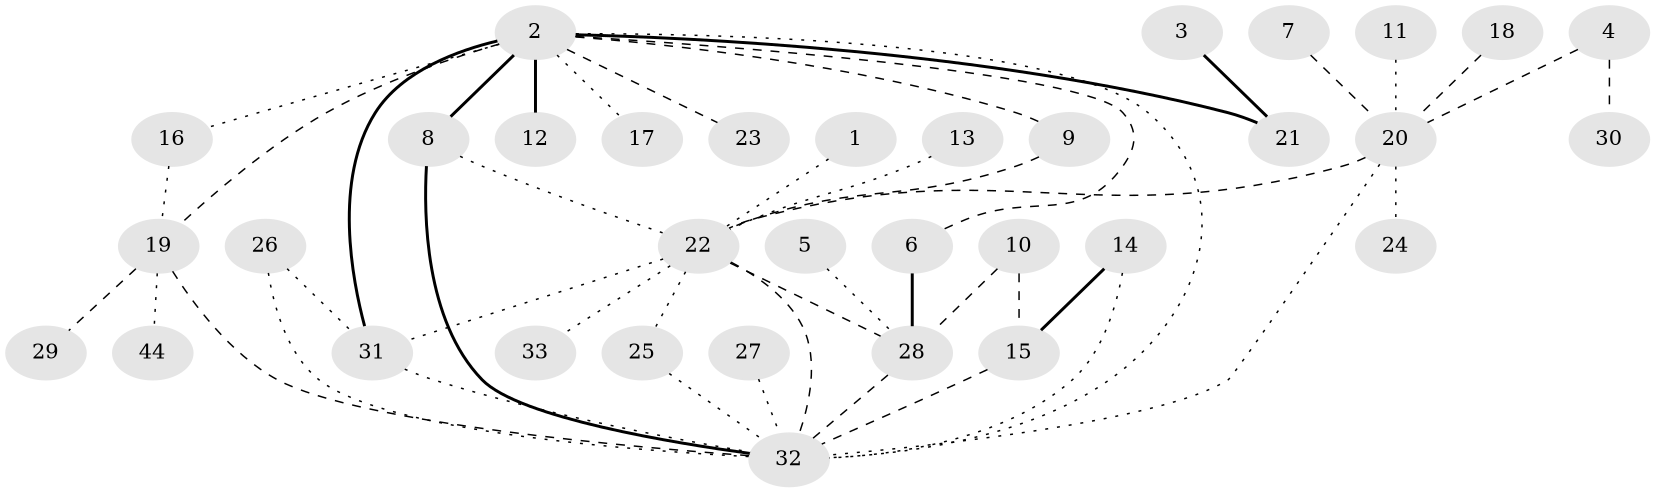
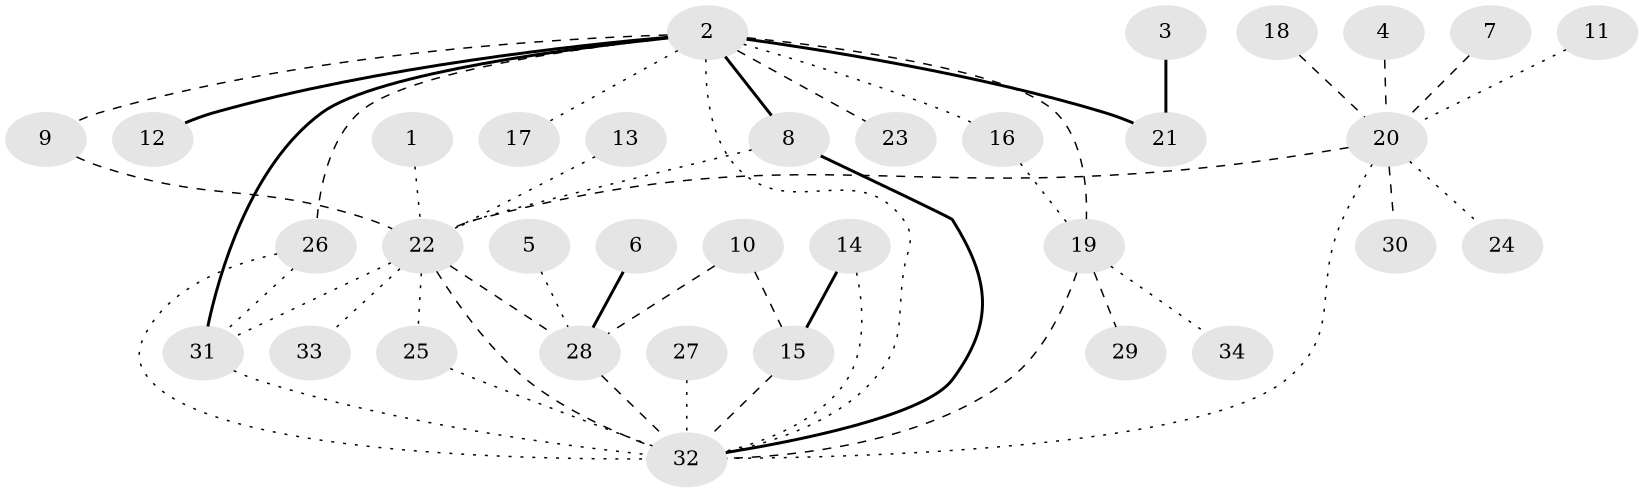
edge "2" -- "6": now "2" -- "26"
edge "4" -- "30": now "20" -- "30"
node "44": label "44" -> "34"
